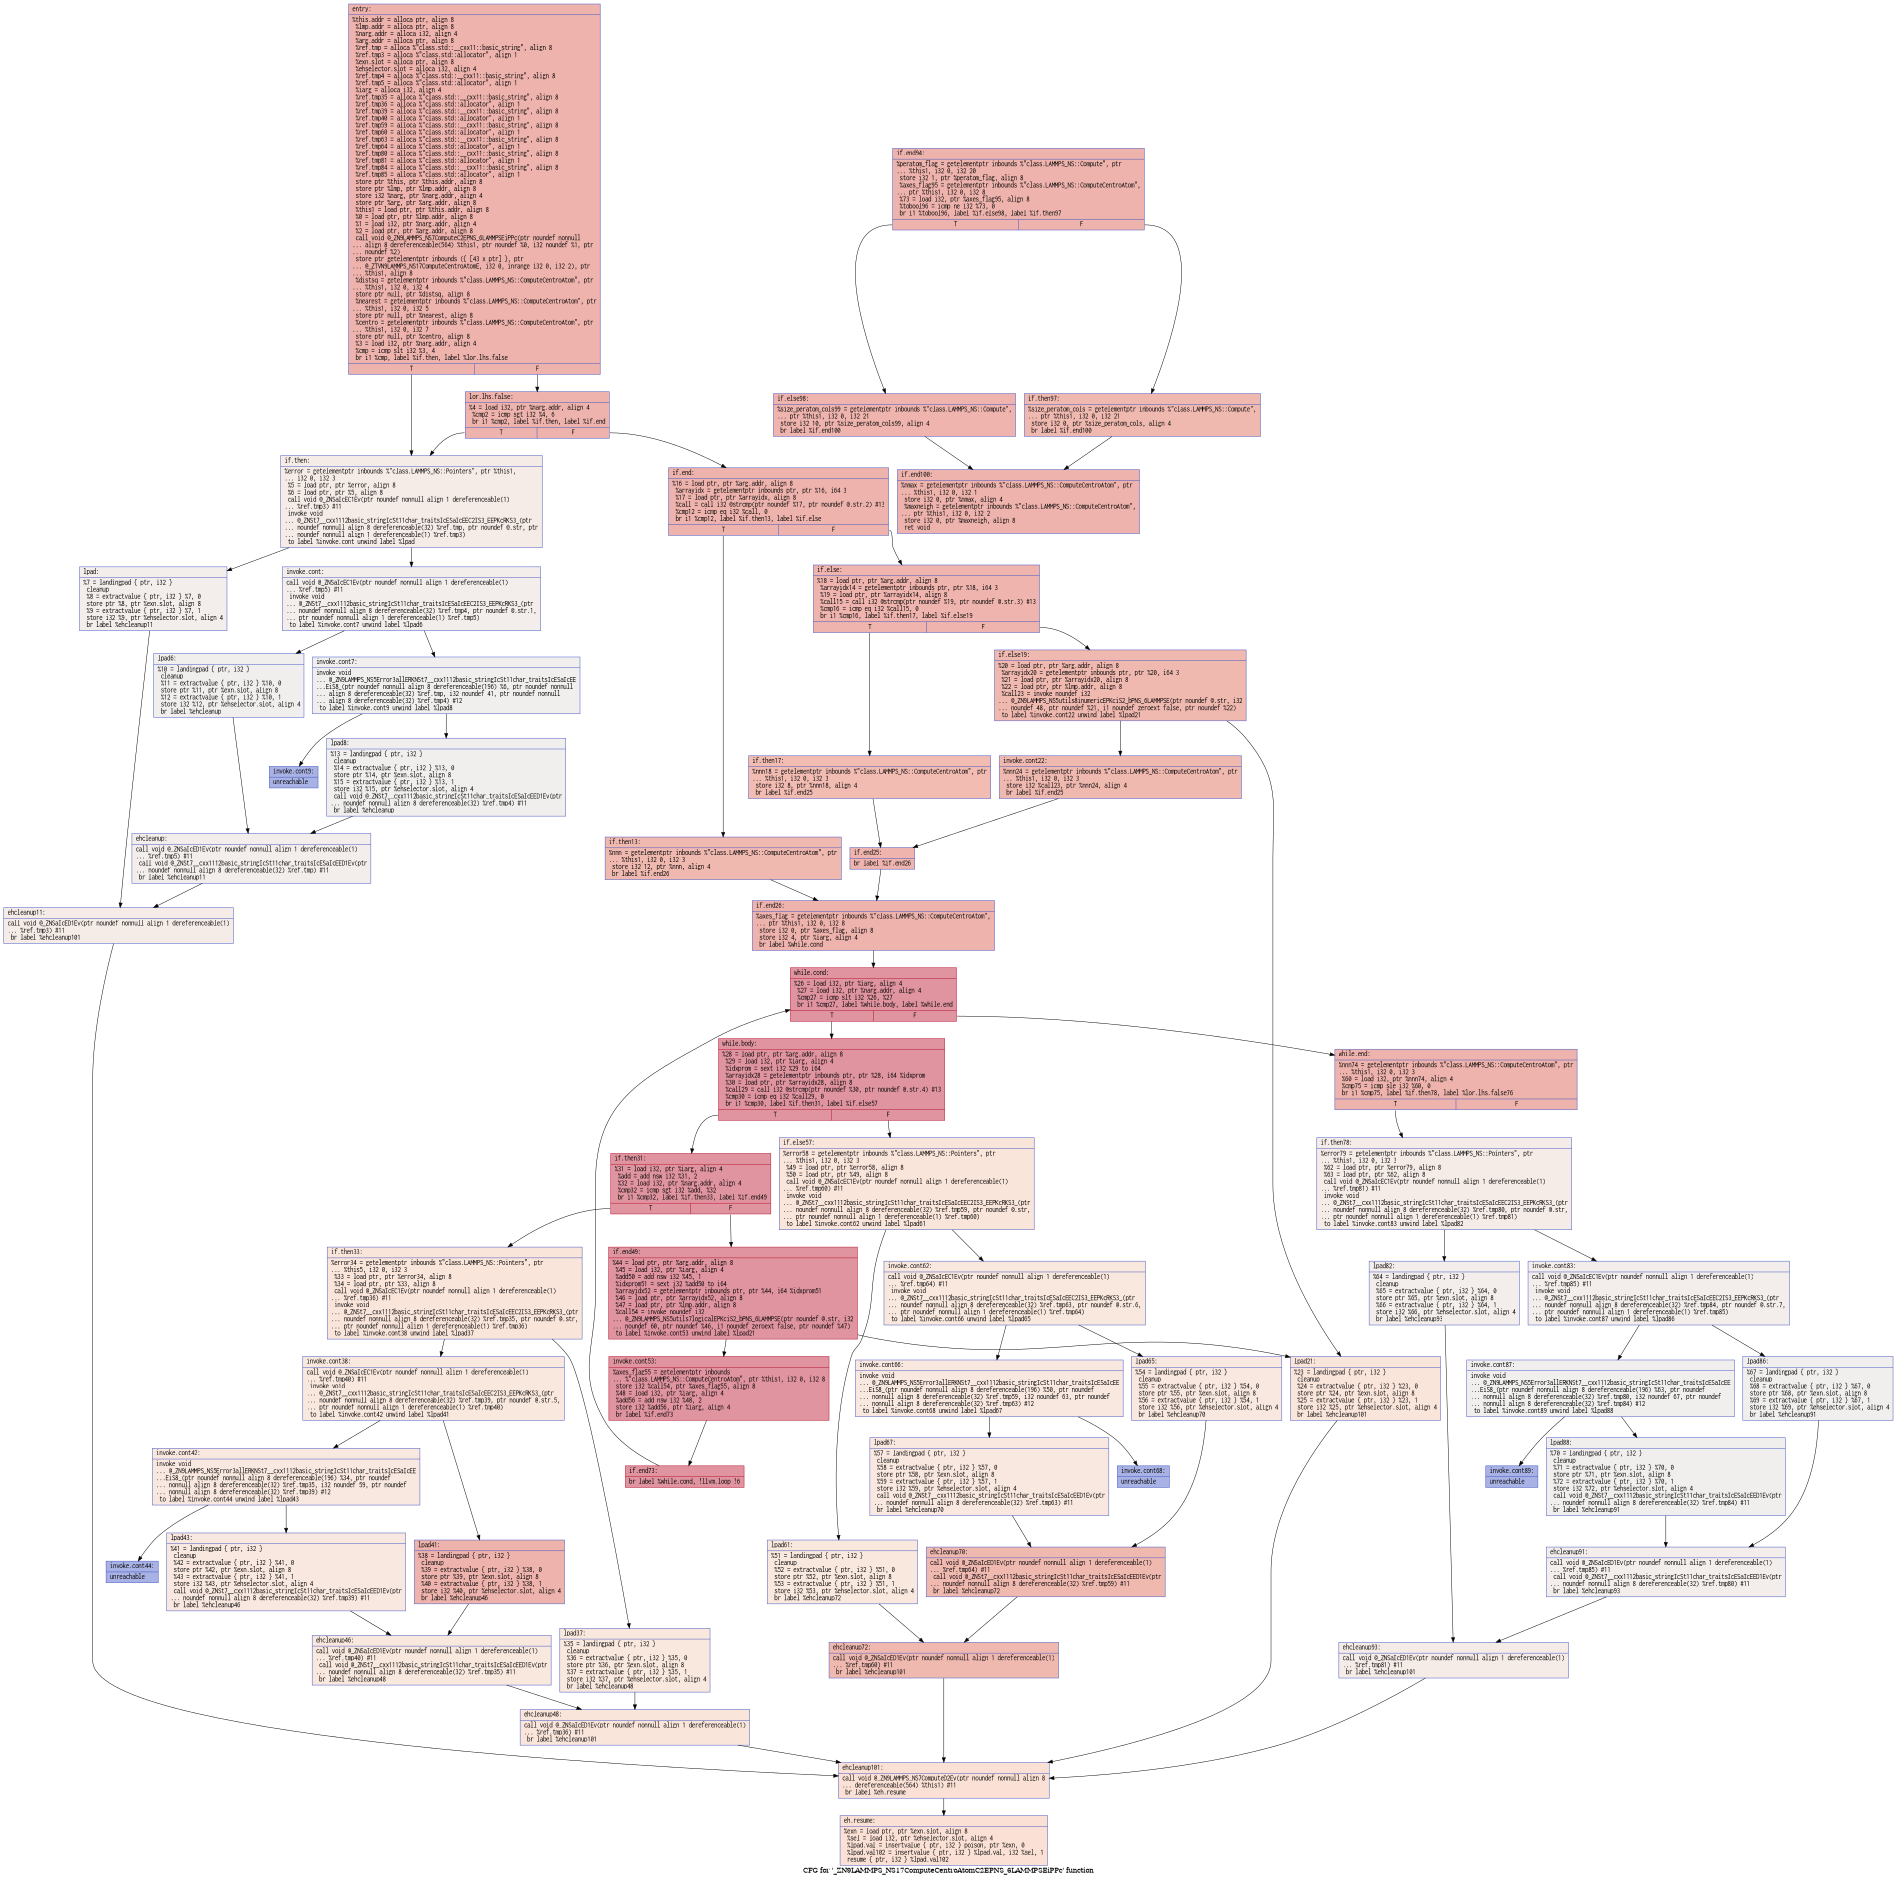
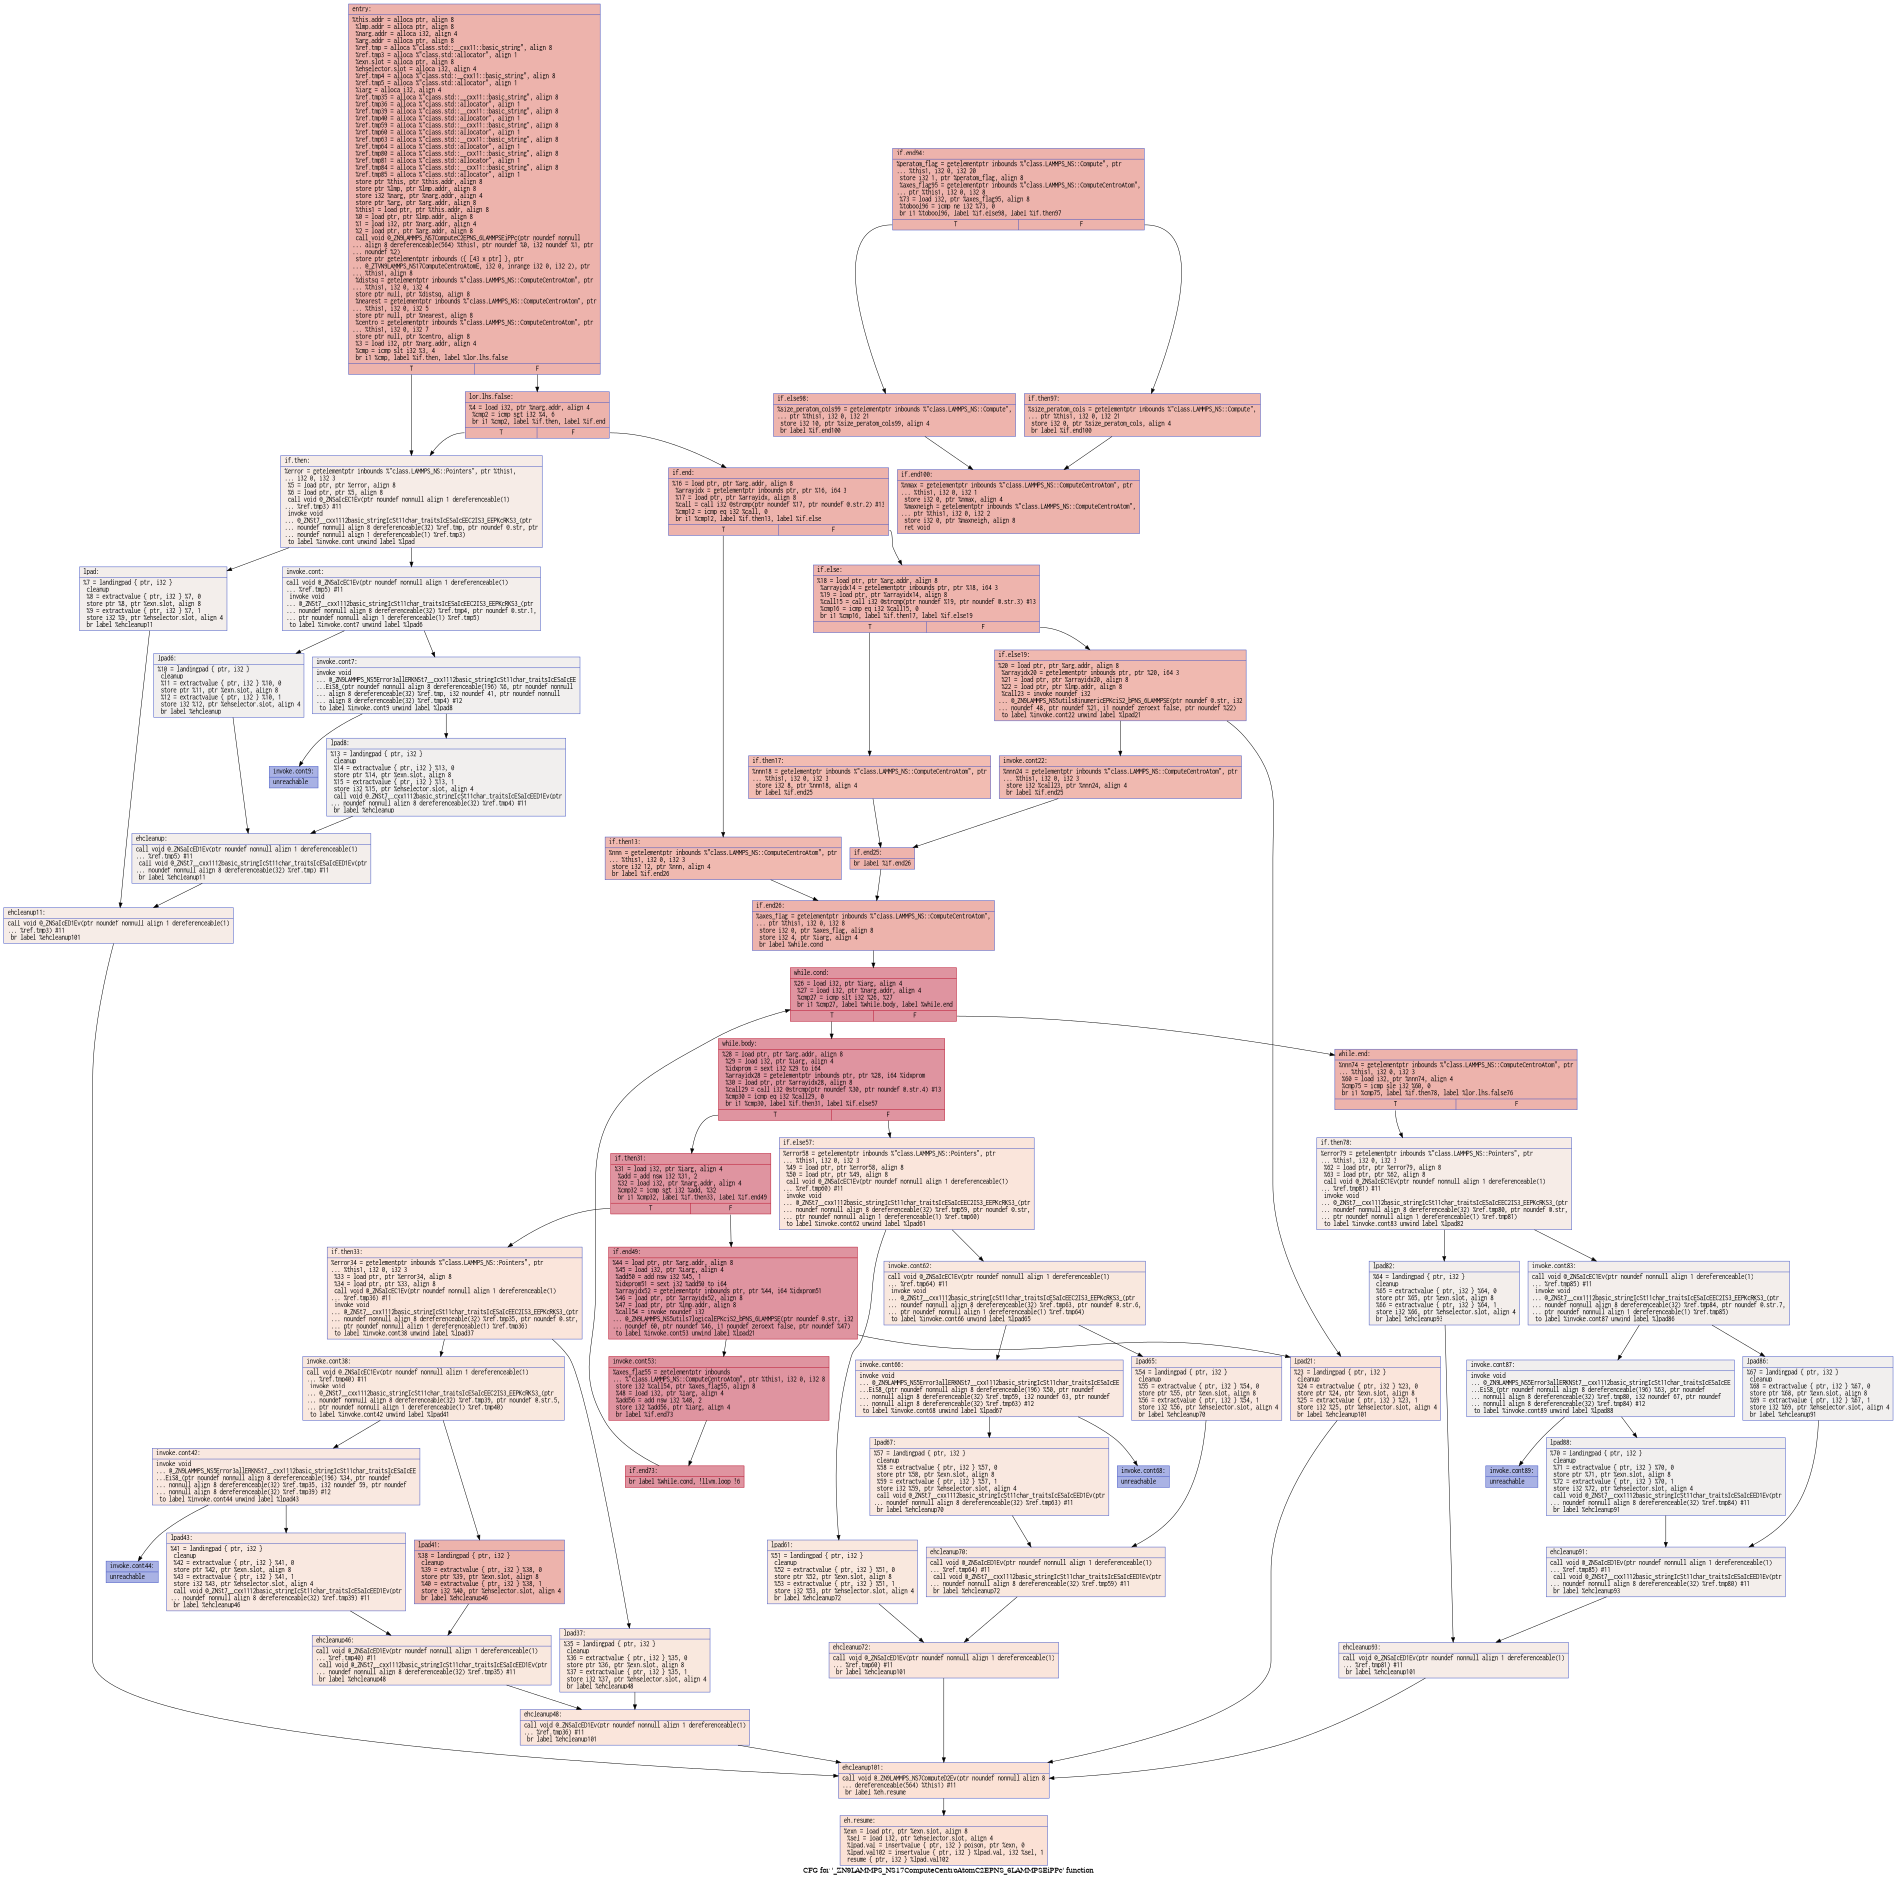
node "if.then33:": text "... %this5, i32 0, i32 3" -> "... %this1, i32 0, i32 3"
node "ehcleanup70:": fillcolor #de614d70 -> #f2cab570
node "ehcleanup72:": fillcolor #de614d70 -> #f4c5ad70
